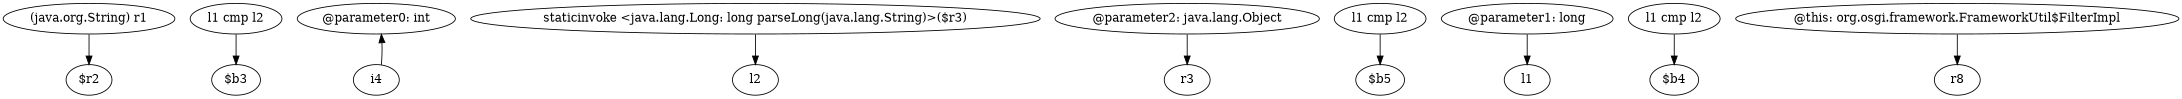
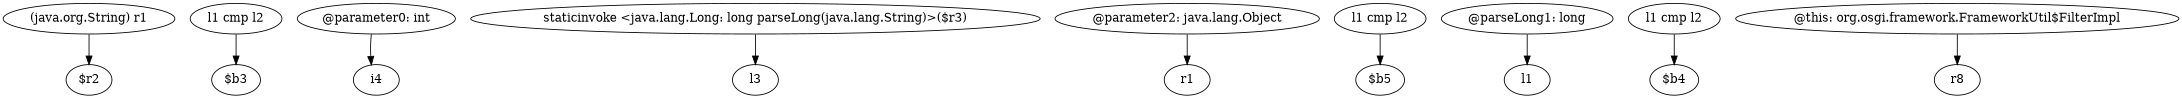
node "@parameter1: long": label "@parameter1: long" -> "@parseLong1: long"
edge "i4" -> "@parameter0: int": reversed
node "l2": label "l2" -> "l3"
node "r3": label "r3" -> "r1"
